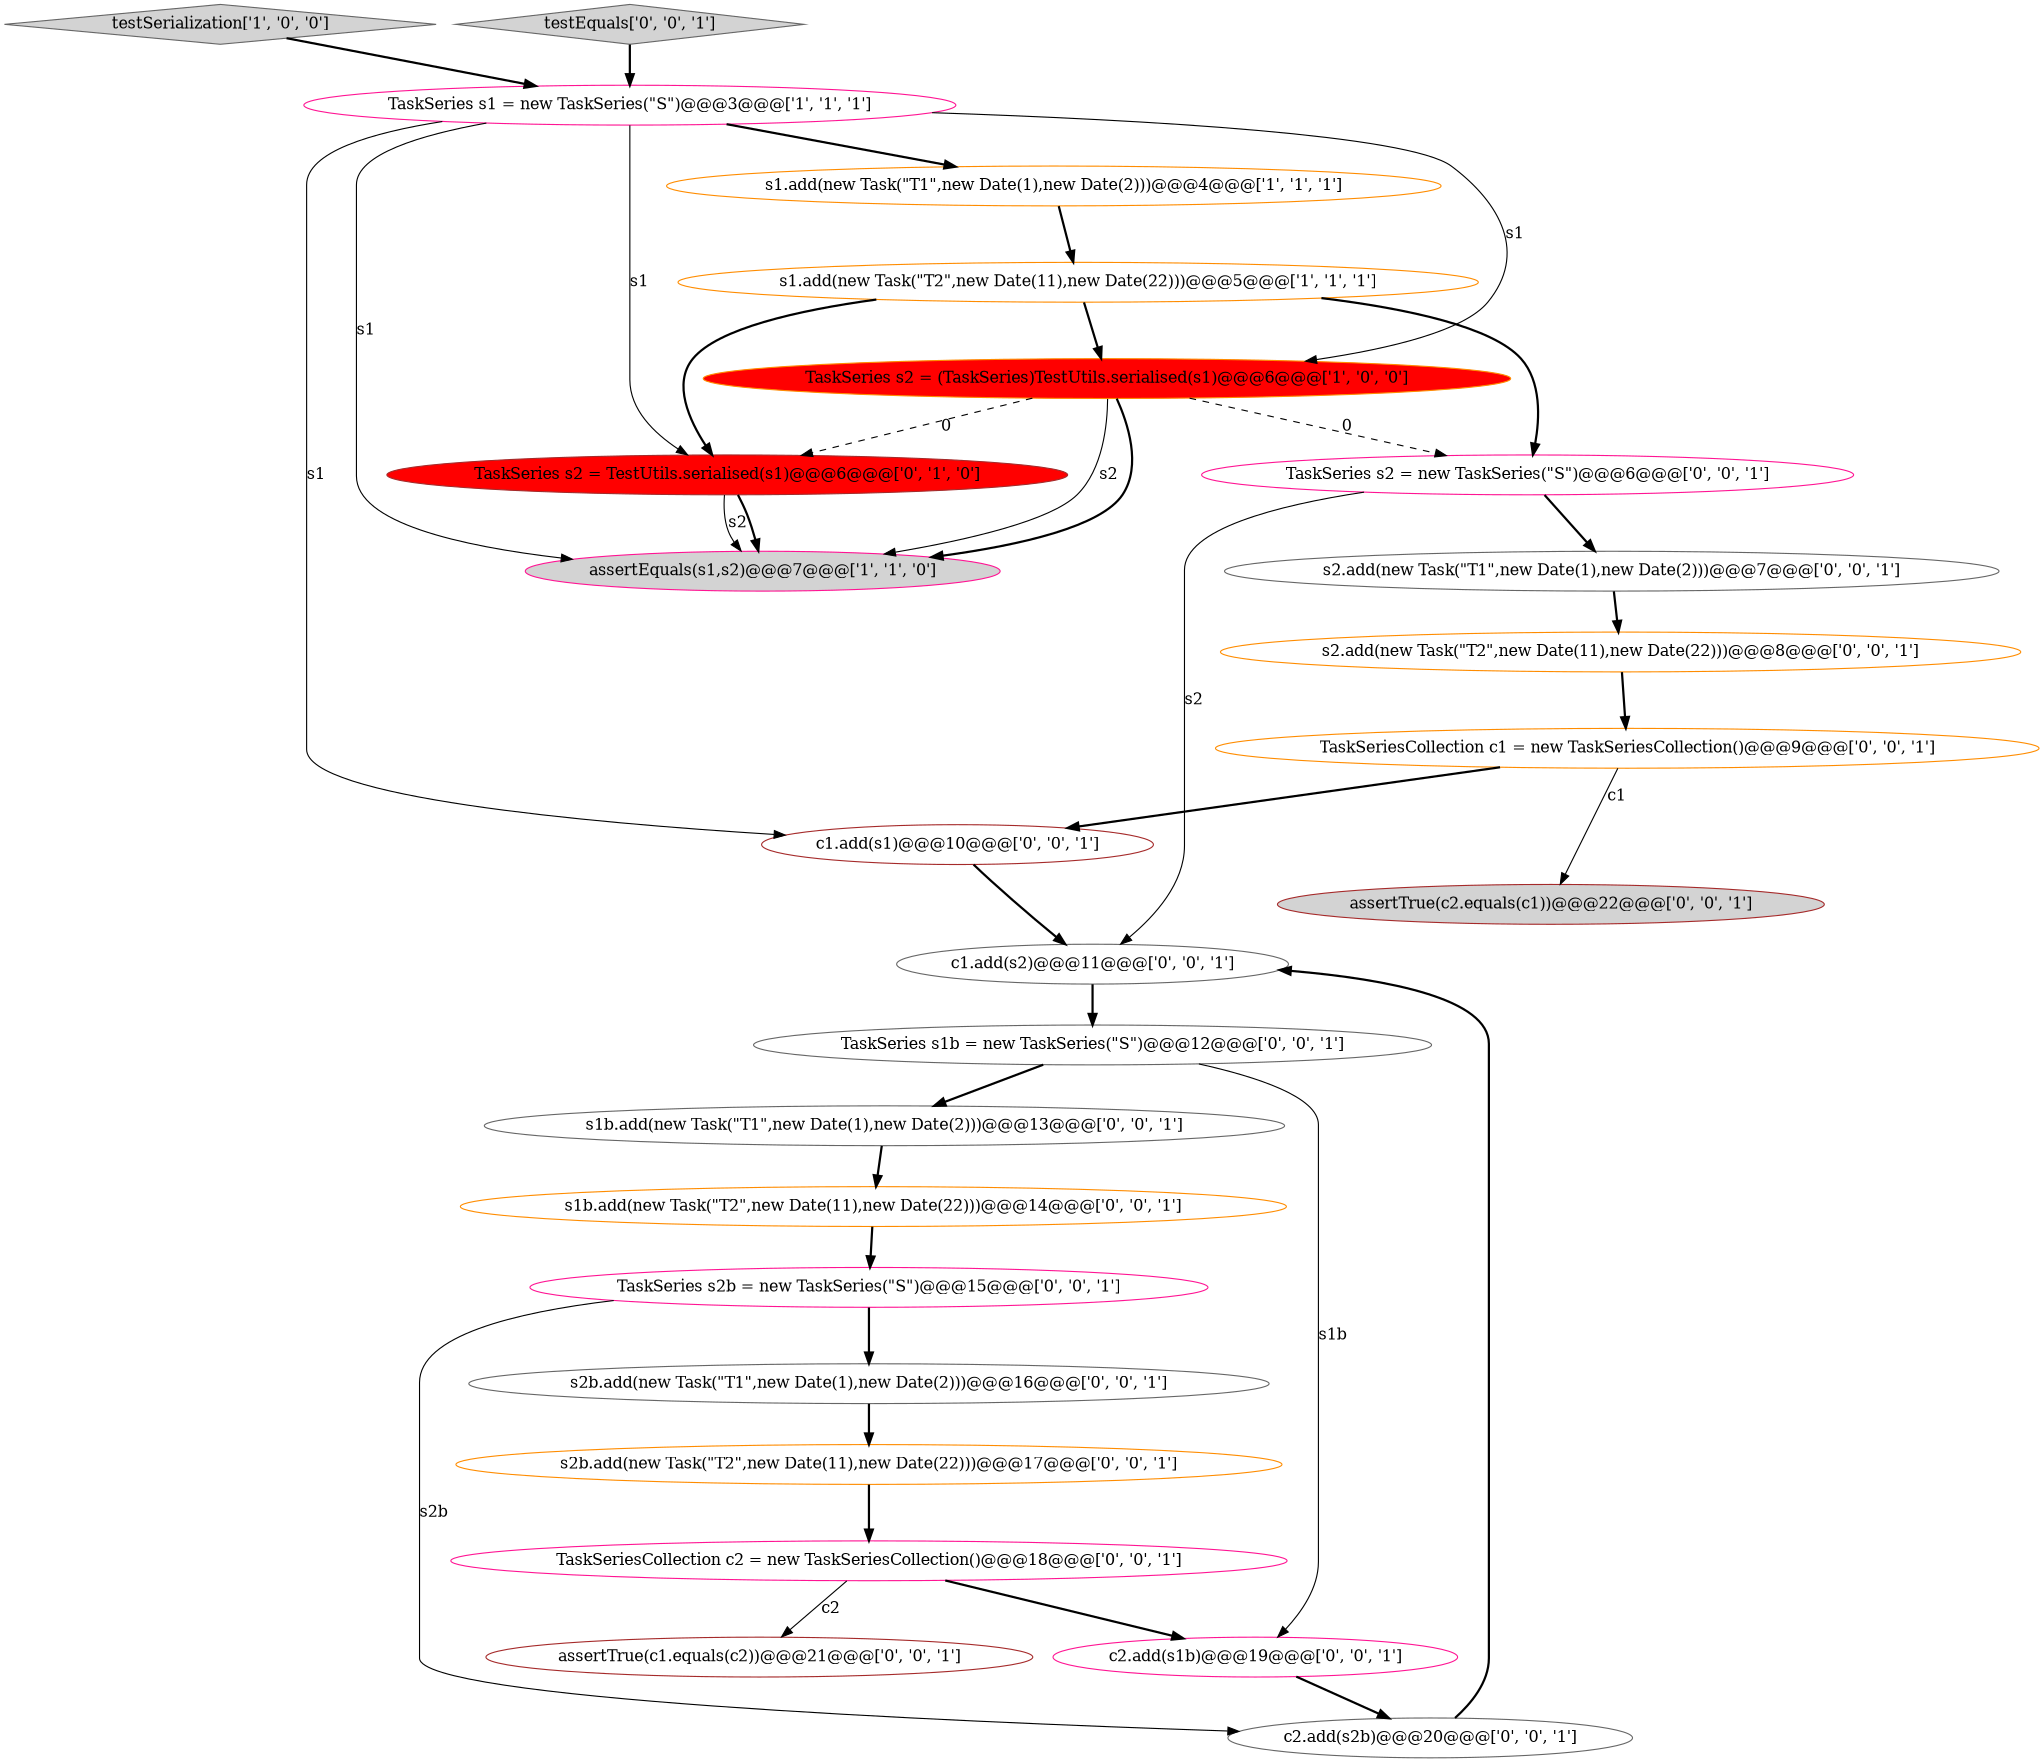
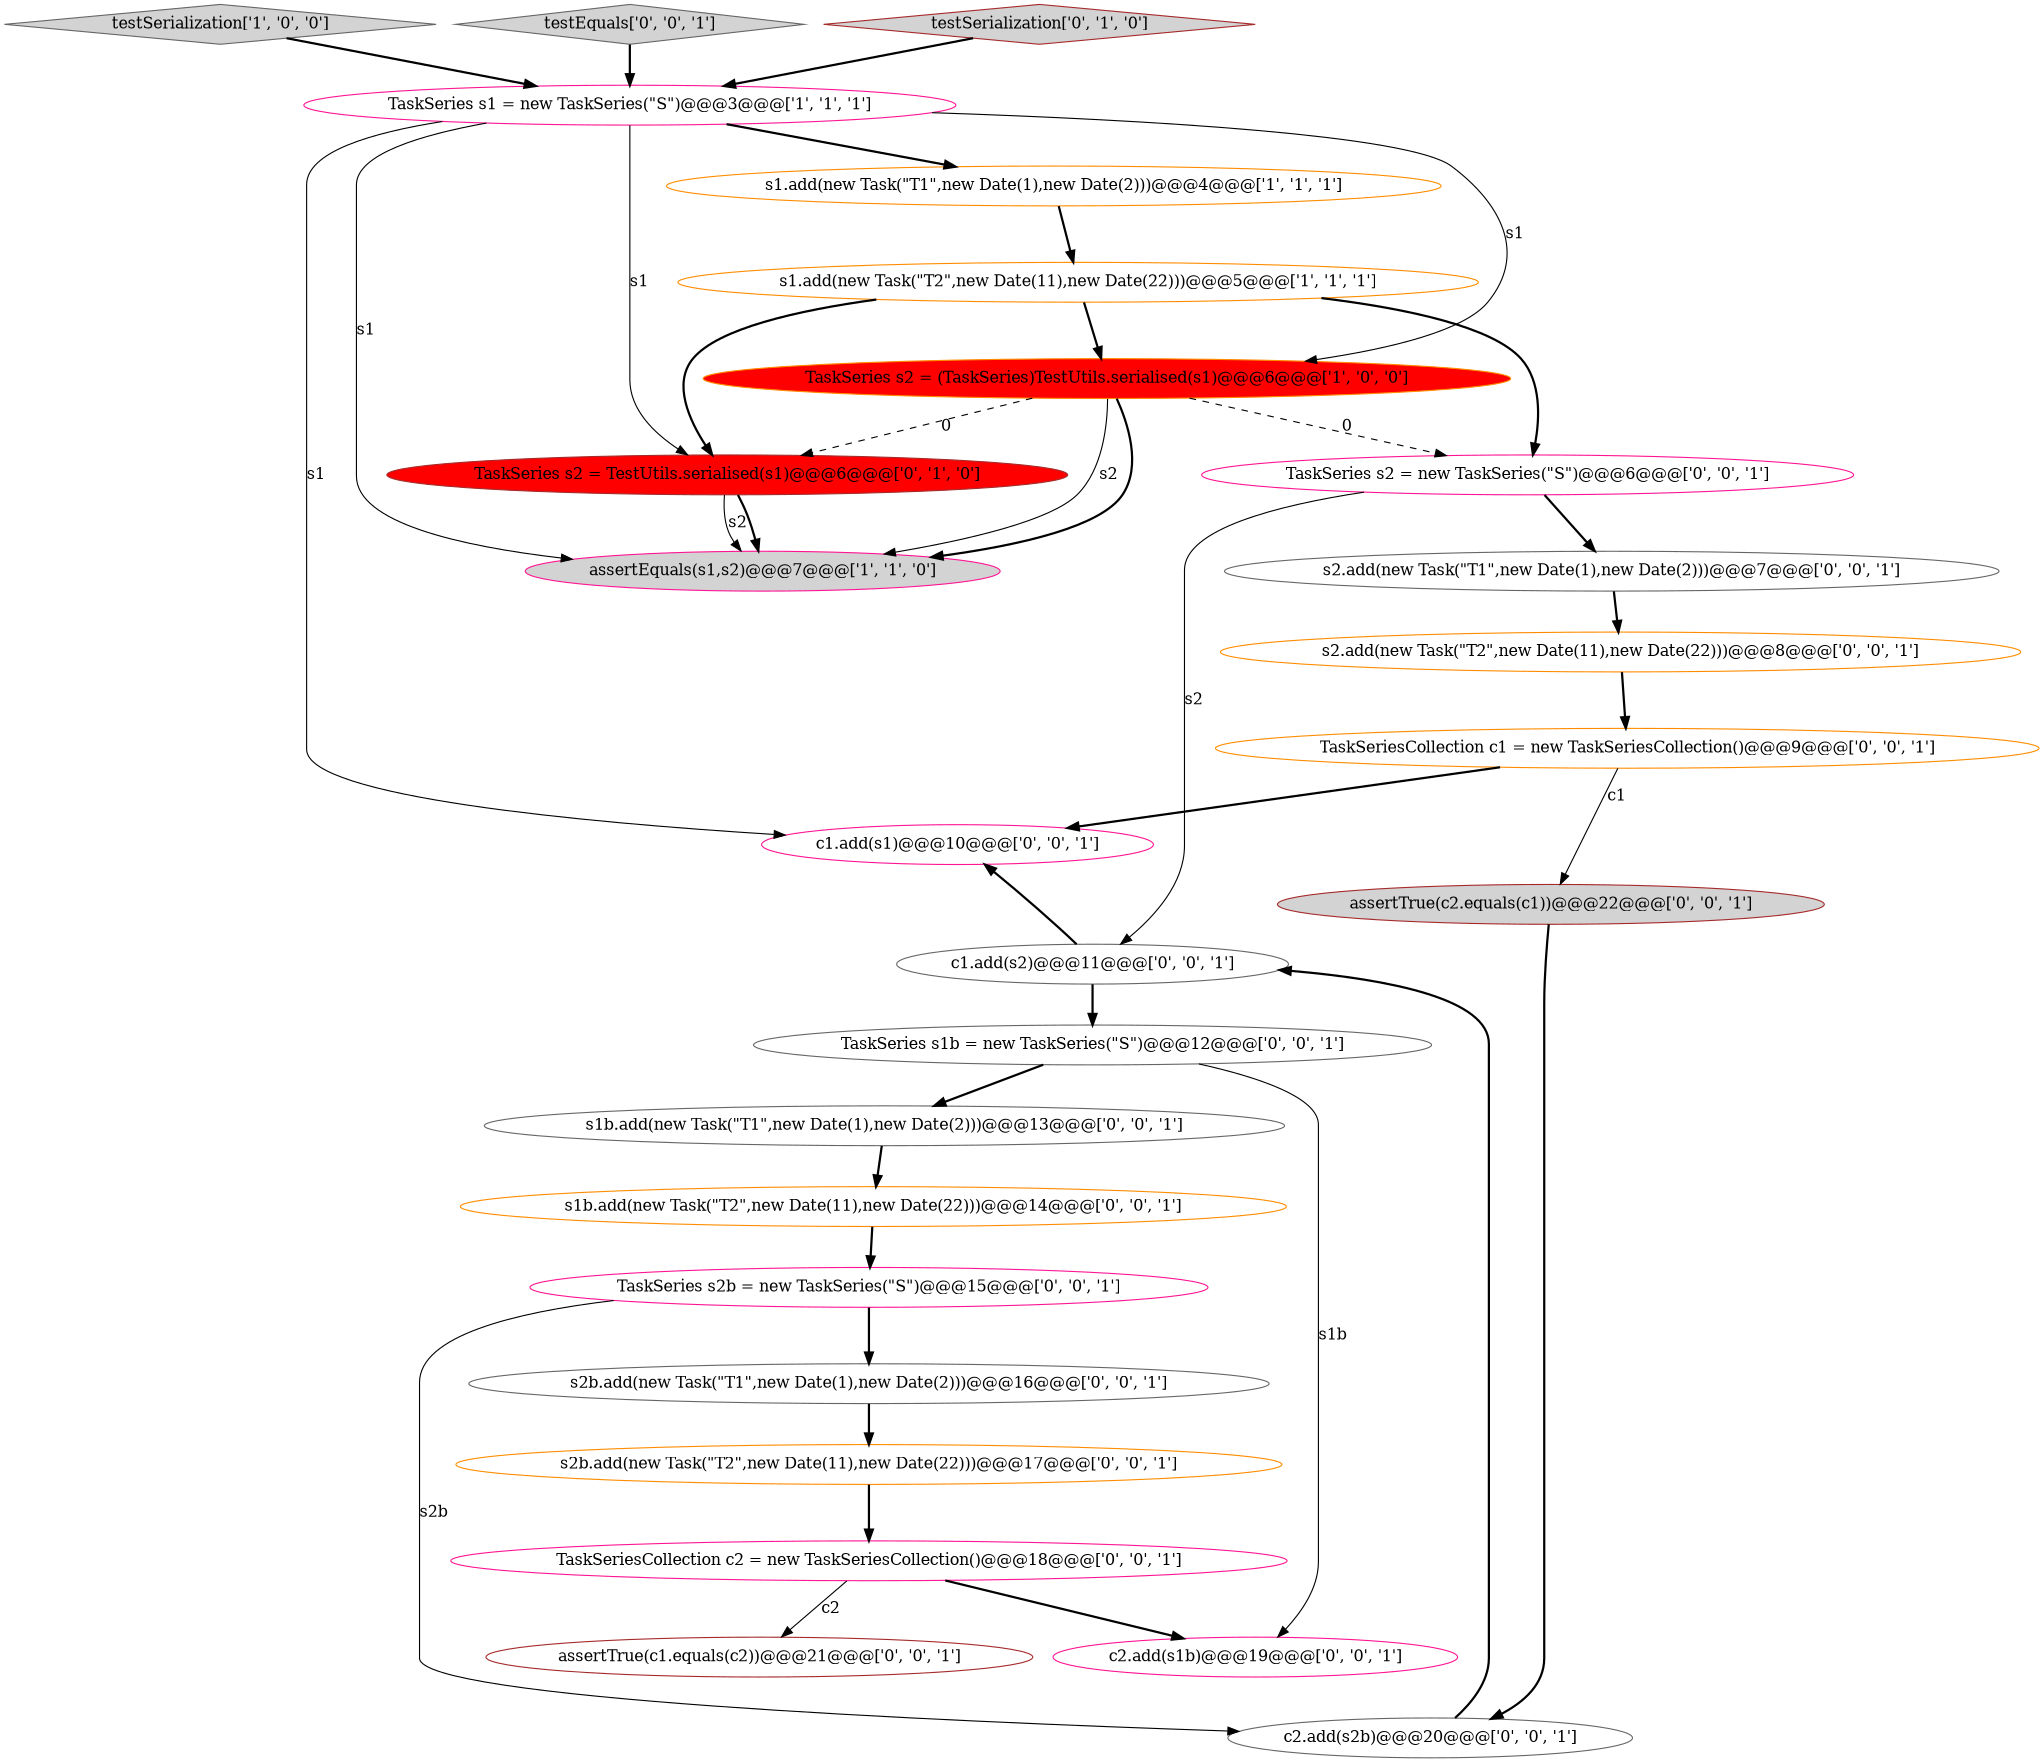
node "testSerialization['0', '1', '0']": added
node "c1.add(s1)@@@10@@@['0', '0', '1']": color brown -> deeppink
edge "c1.add(s1)@@@10@@@['0', '0', '1']" -> "c1.add(s2)@@@11@@@['0', '0', '1']": reversed
edge "c2.add(s1b)@@@19@@@['0', '0', '1']" -> "c2.add(s2b)@@@20@@@['0', '0', '1']": now "assertTrue(c2.equals(c1))@@@22@@@['0', '0', '1']" -> "c2.add(s2b)@@@20@@@['0', '0', '1']"
